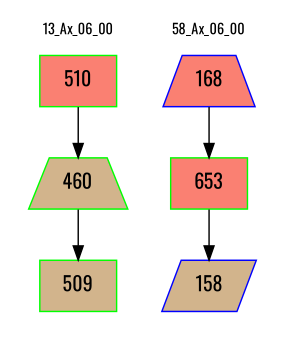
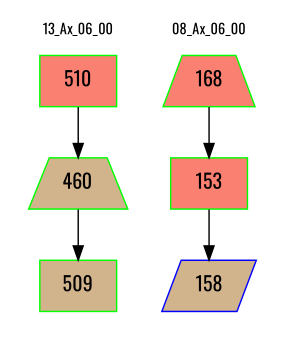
cluster "58_Ax_06_00": label "58_Ax_06_00" -> "08_Ax_06_00"
node "168": color blue -> green
node "653": label "653" -> "153"
